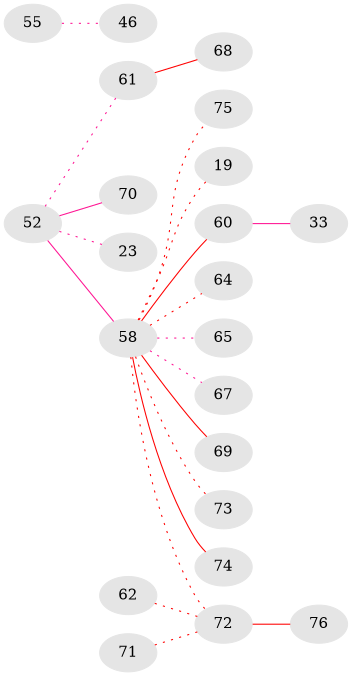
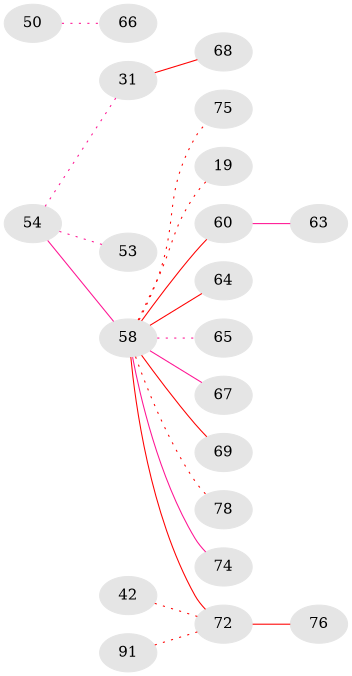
node "55": label "55" -> "50"
node "46": label "46" -> "66"
node "61": label "61" -> "31"
node "70": removed
node "52": label "52" -> "54"
node "33": label "33" -> "63"
node "23": label "23" -> "53"
edge "64" -- "58": style dotted -> solid
edge "58" -- "67": style dotted -> solid
edge "58" -- "74": color red -> deeppink
edge "58" -- "72": style dotted -> solid
node "73": label "73" -> "78"
node "62": label "62" -> "42"
node "71": label "71" -> "91"
